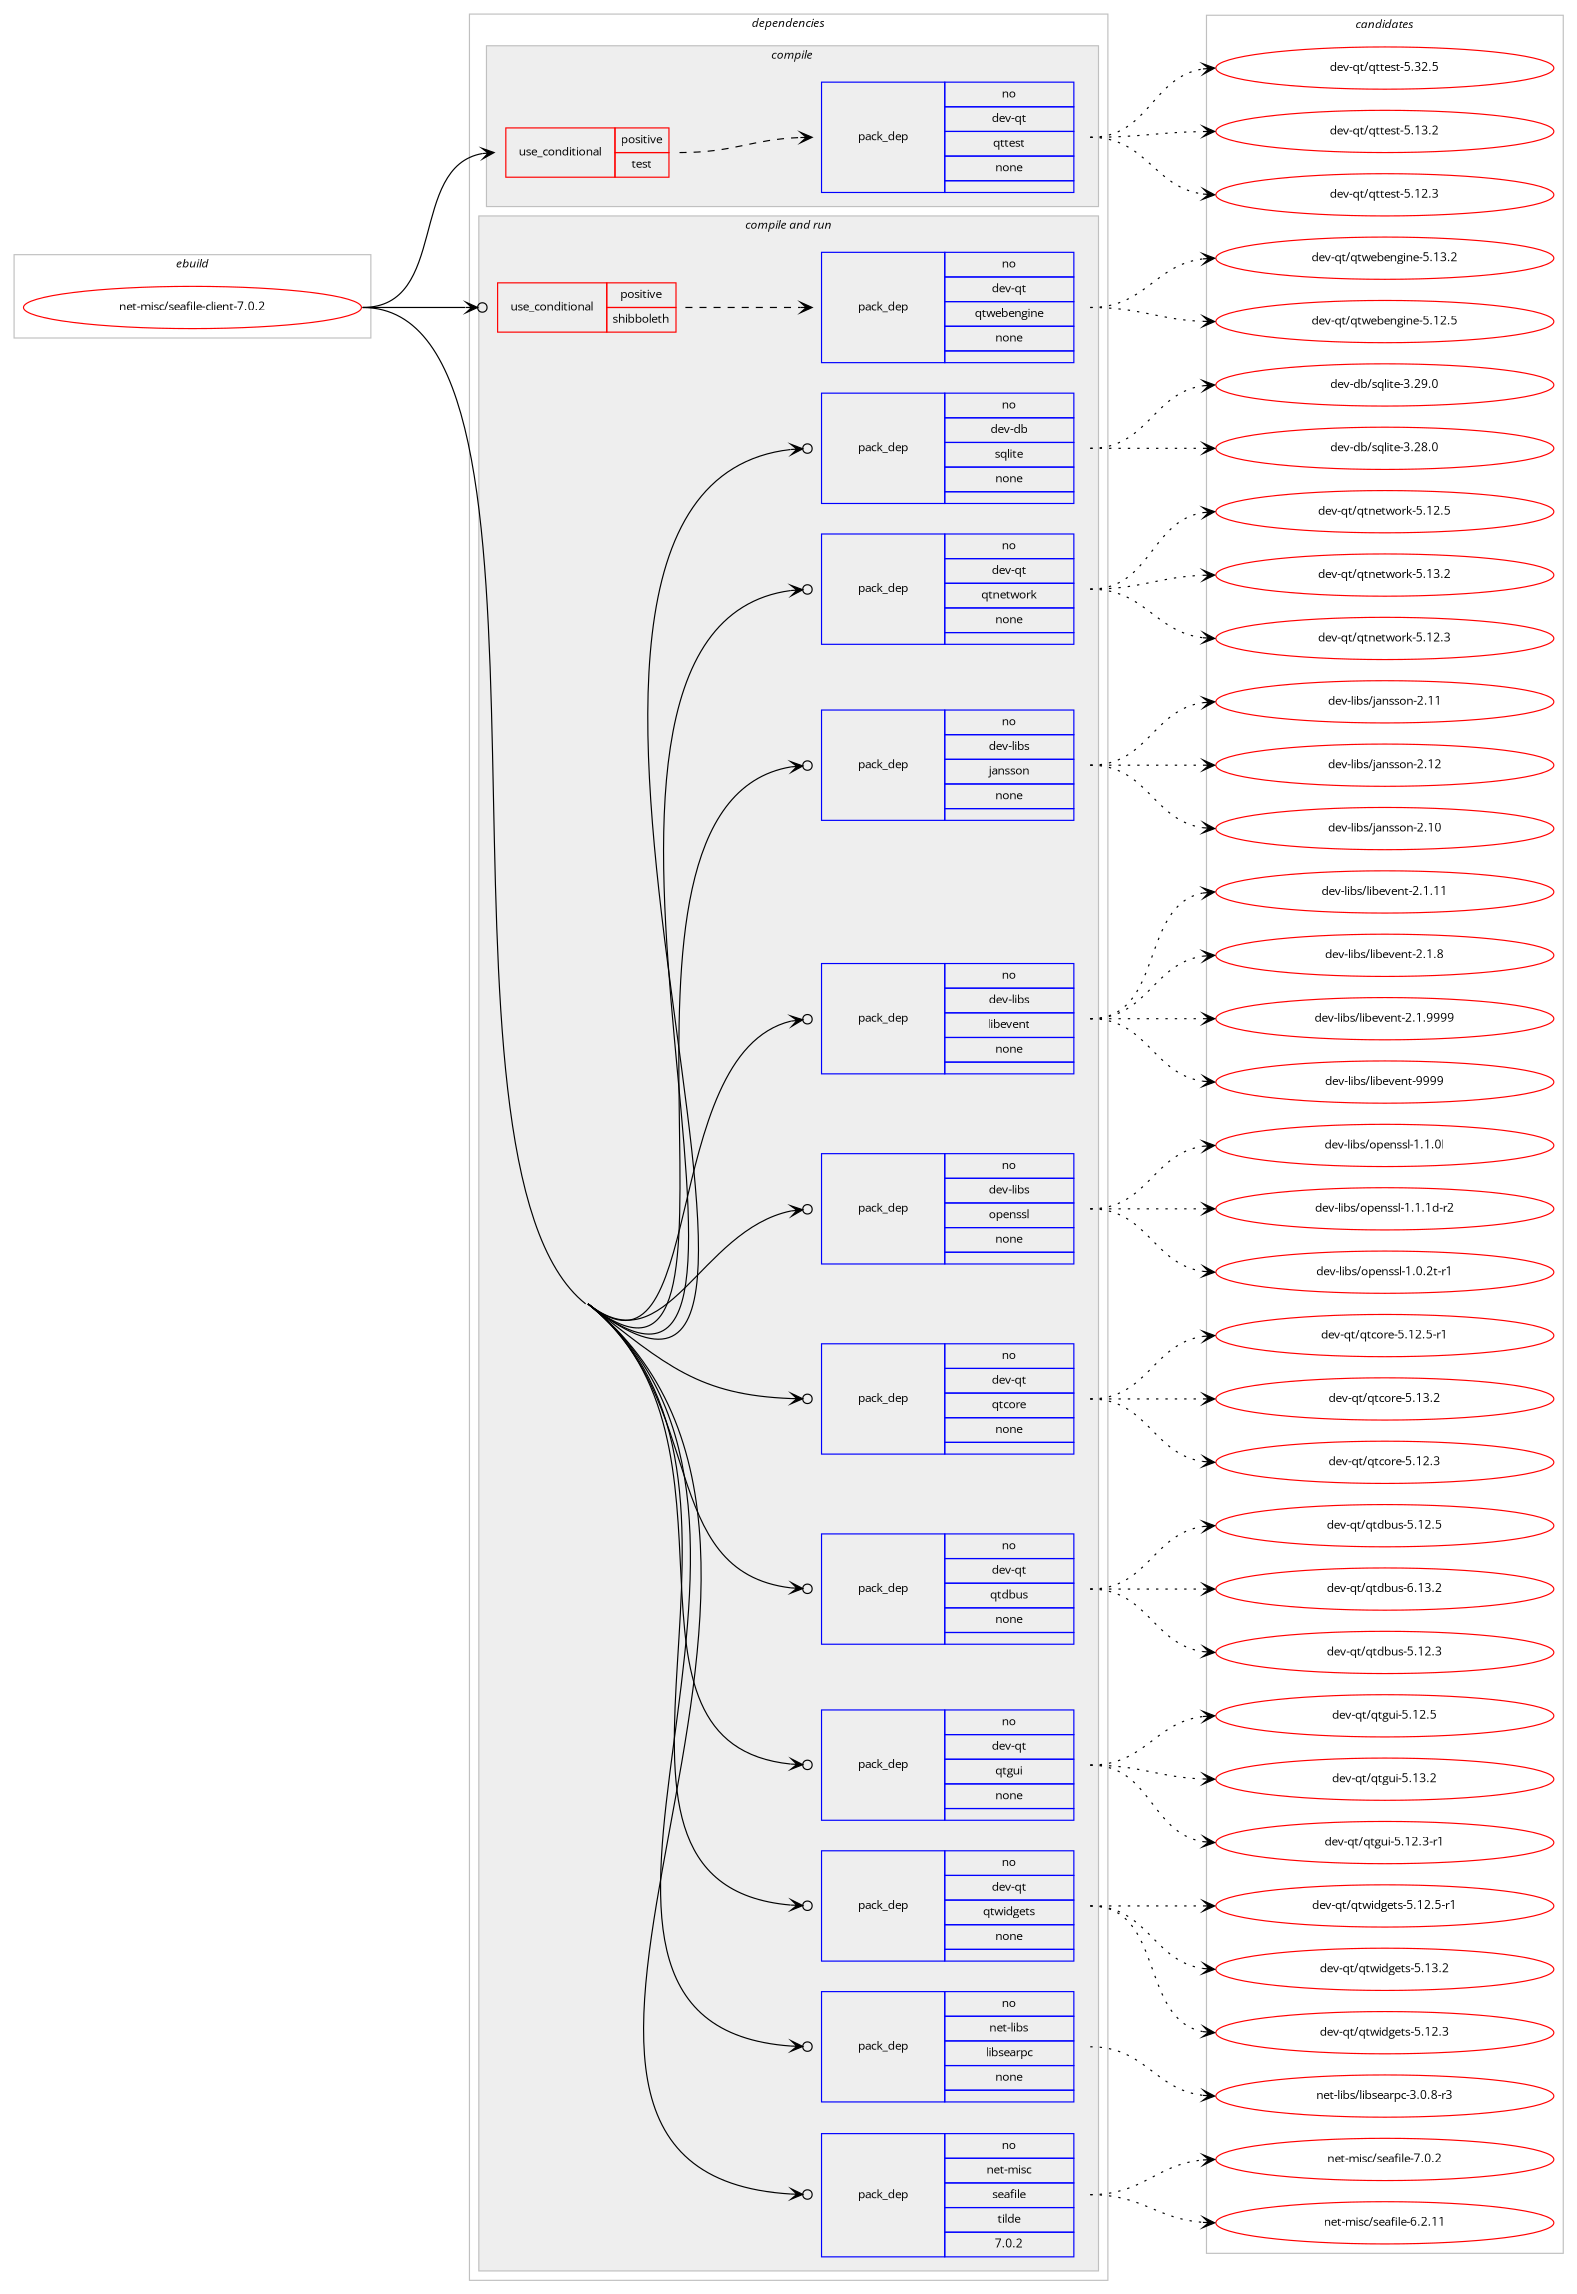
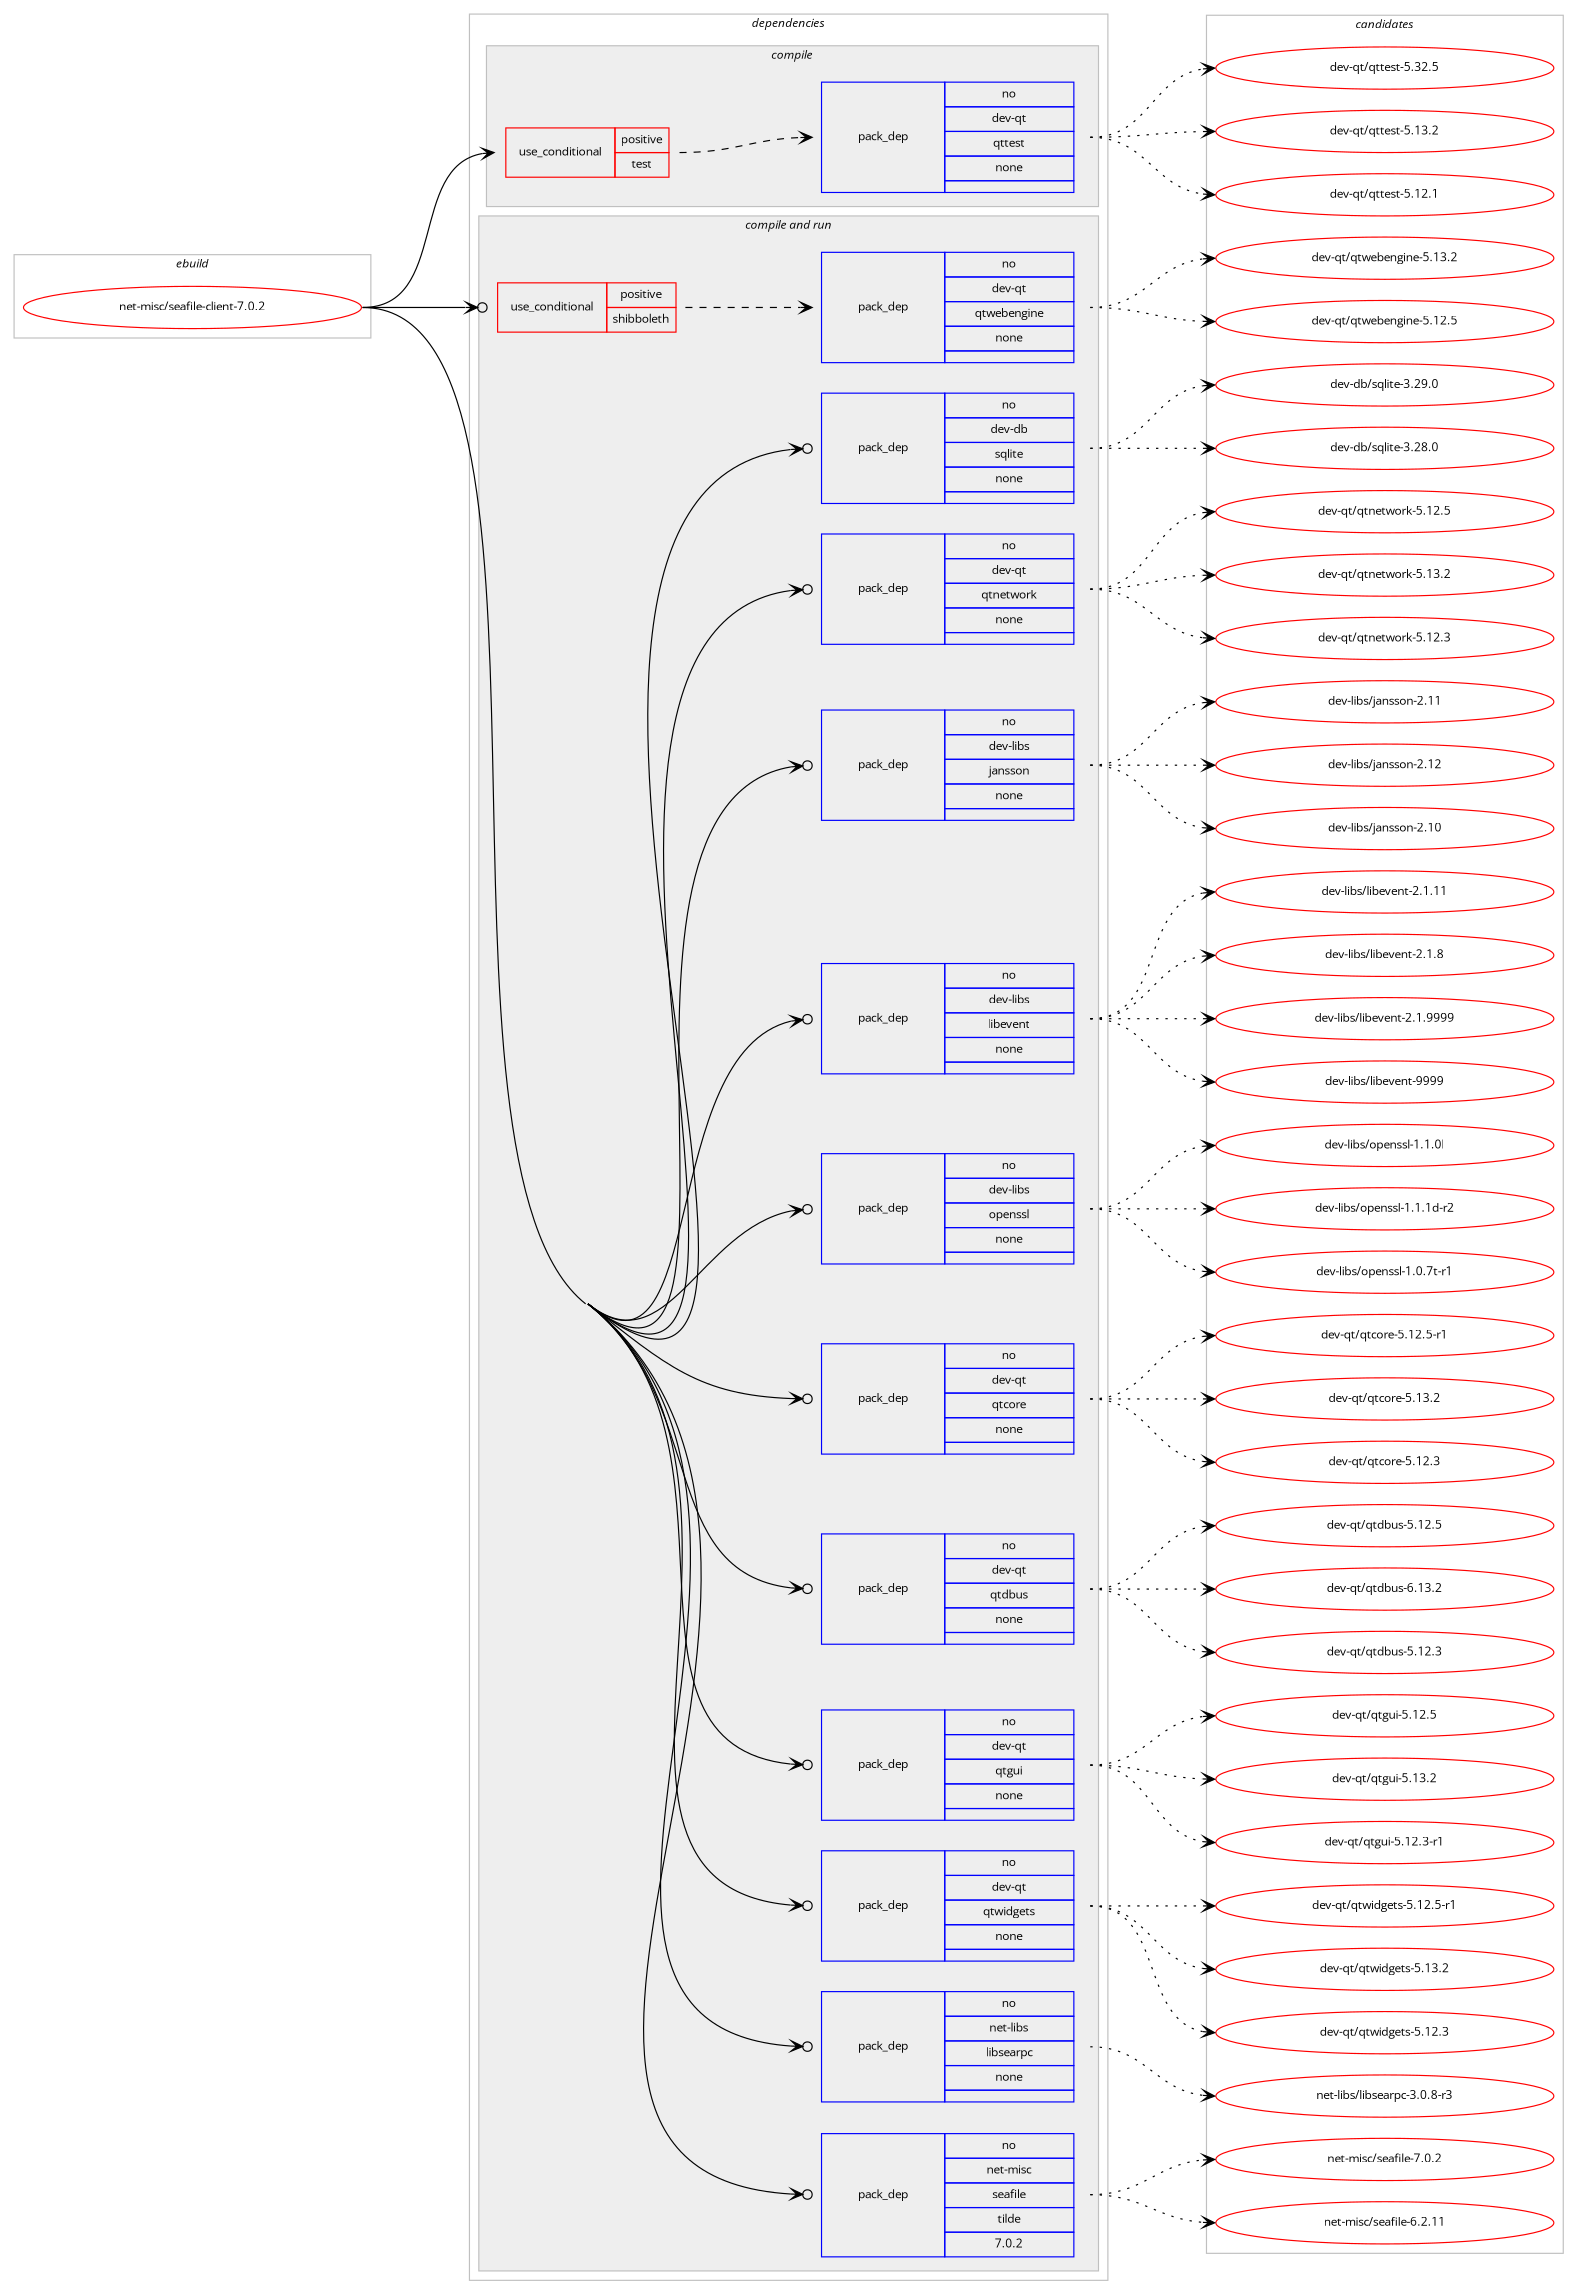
node "dev-qt/qttest-5.12.3": label "dev-qt/qttest-5.12.3" -> "dev-qt/qttest-5.12.1"
node "dev-libs/openssl-1.0.2t-r1": label "dev-libs/openssl-1.0.2t-r1" -> "dev-libs/openssl-1.0.7t-r1"
